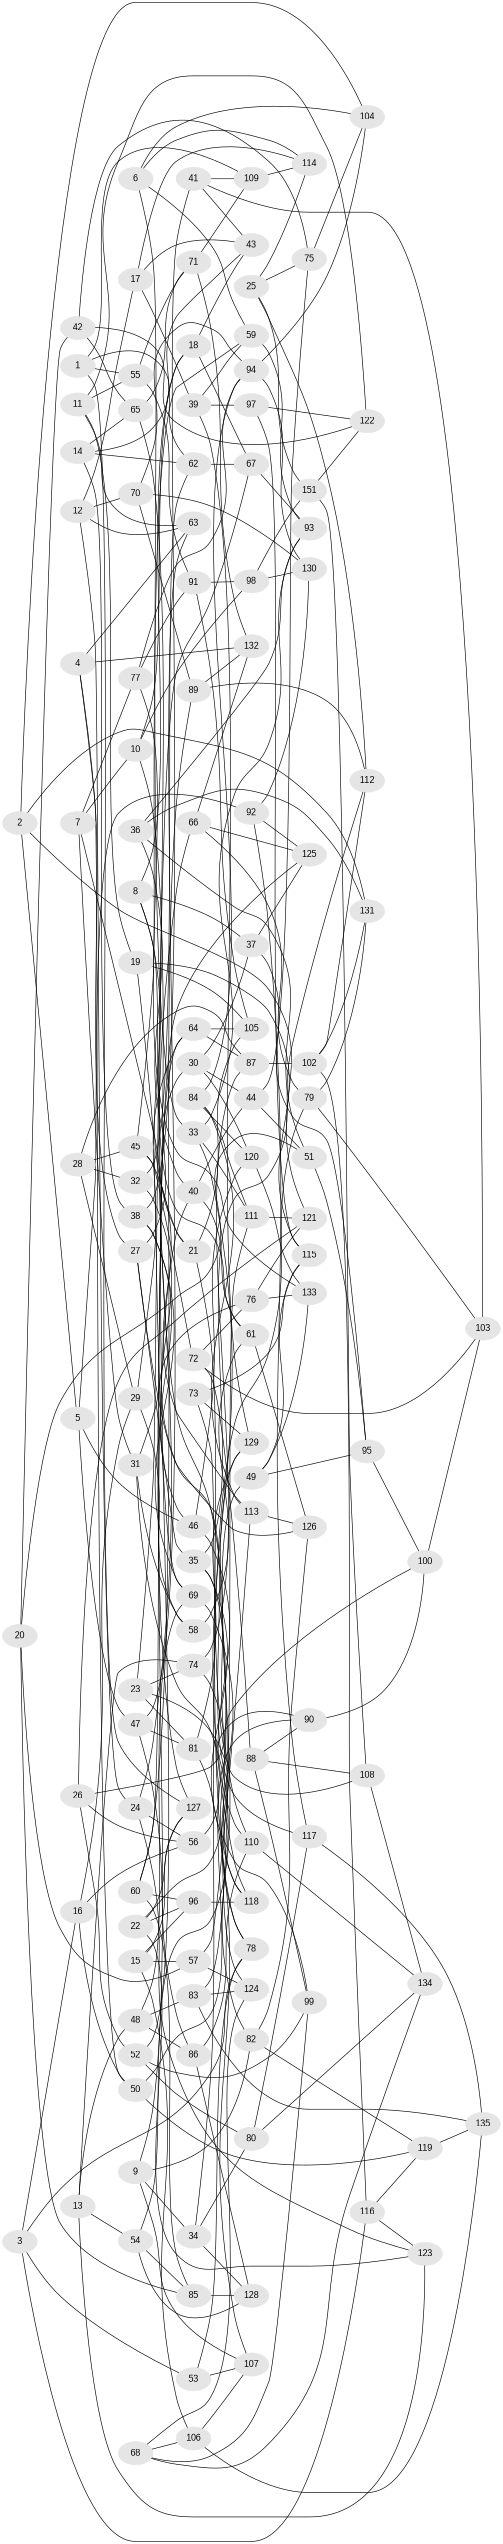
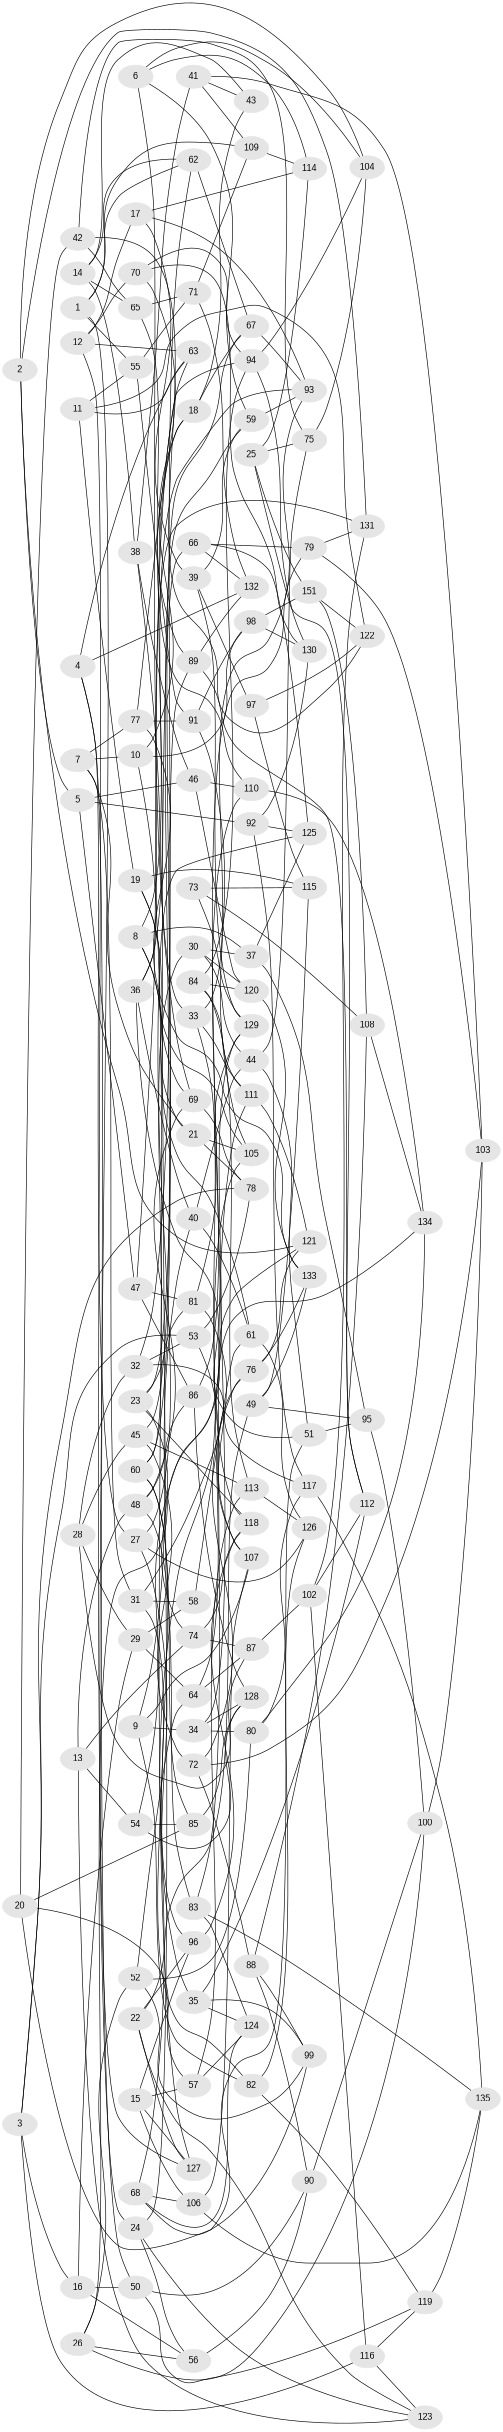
edge "43" -- "17": now "93" -- "17"
edge "53" -- "32": added
